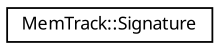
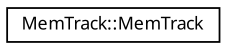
node "MemTrack::Signature": label "MemTrack::Signature" -> "MemTrack::MemTrack"
